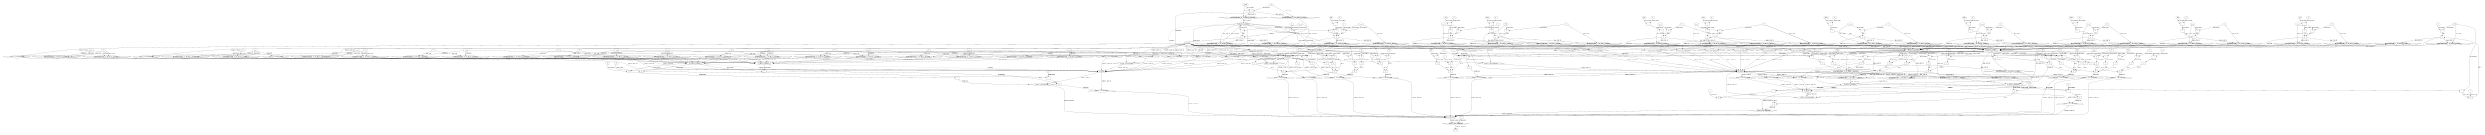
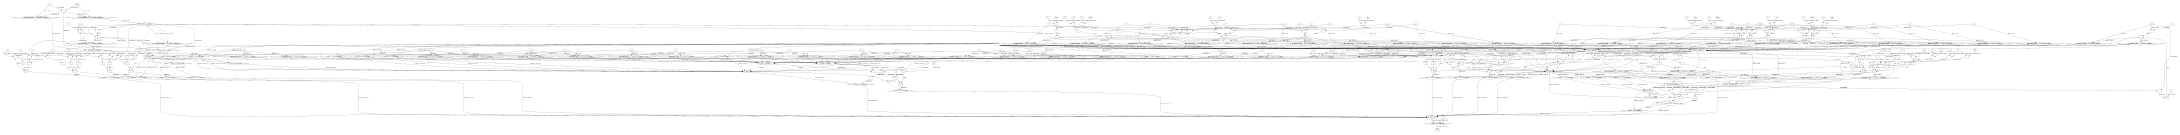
edge "DataFowHyperEdge_24_inv_main11_argument_0" -> "inv_main11_argument_0": added, label "data flow out"
edge "inv_main50_argument_0" -> "DataFowHyperEdge_15_inv_main114_argument_0": label "control flow in" -> "data flow in"
